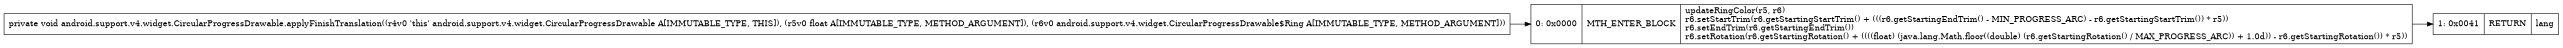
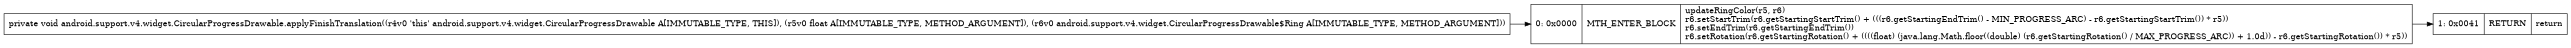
node "1: 0x0041": text "lang" -> "return"
